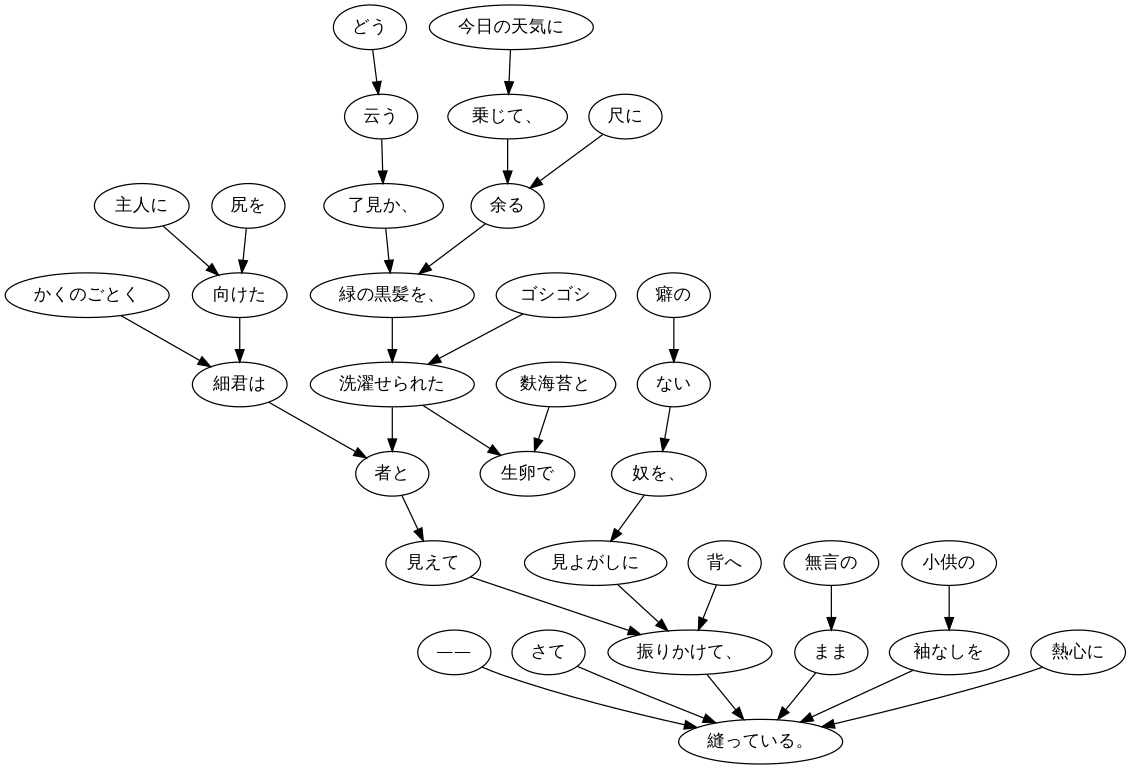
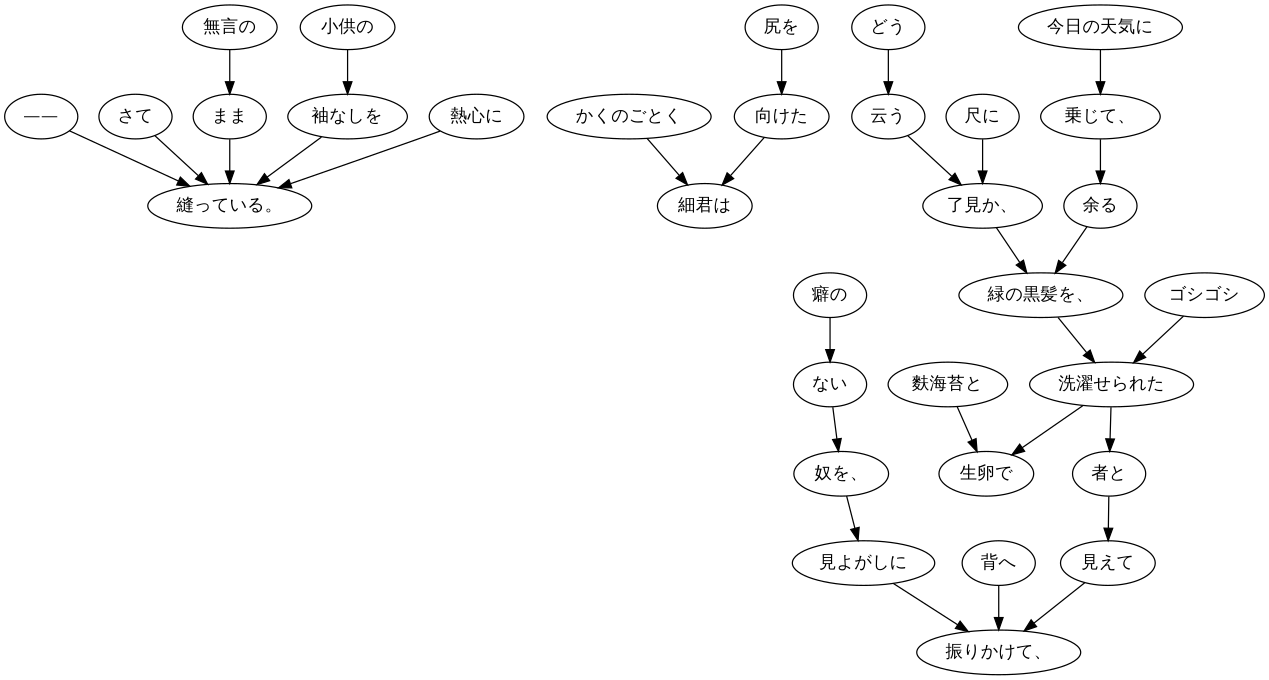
edge "尺に" -> "余る": now "尺に" -> "了見か、"
node "主人に": removed
edge "細君は" -> "者と": removed
edge "振りかけて、" -> "縫っている。": removed
